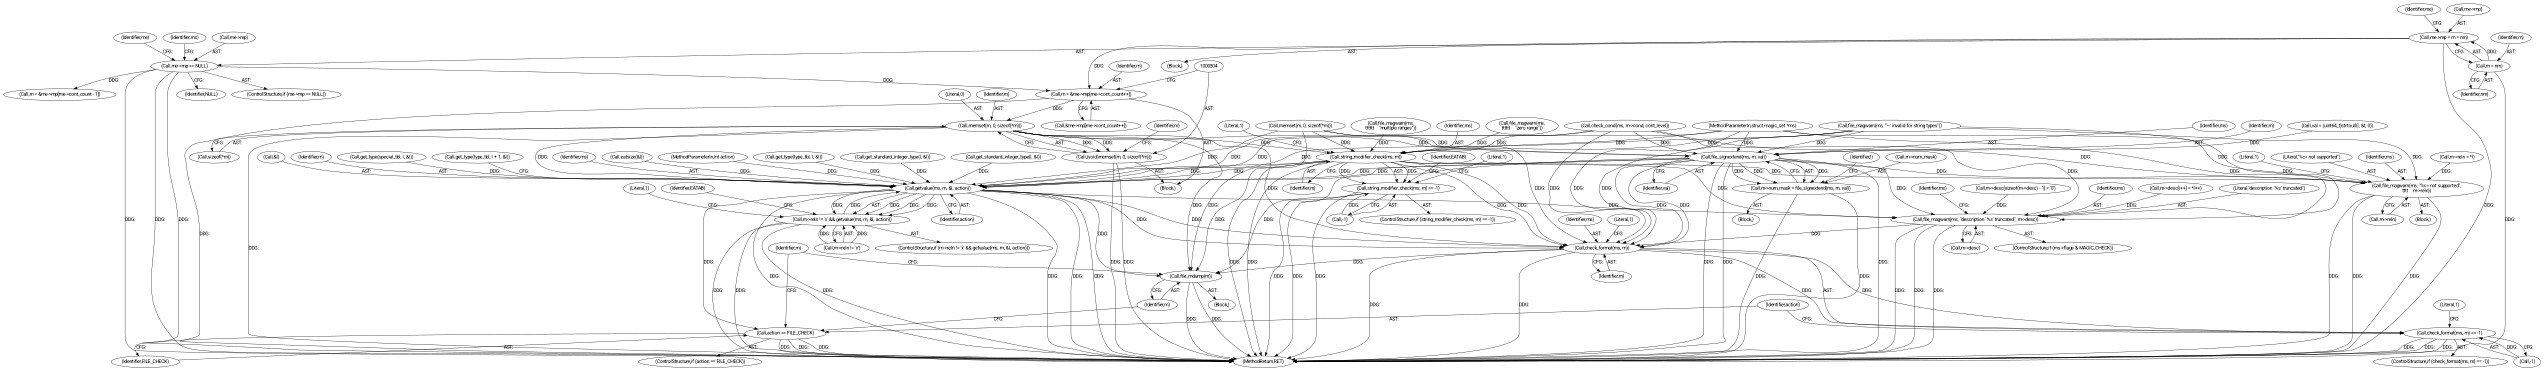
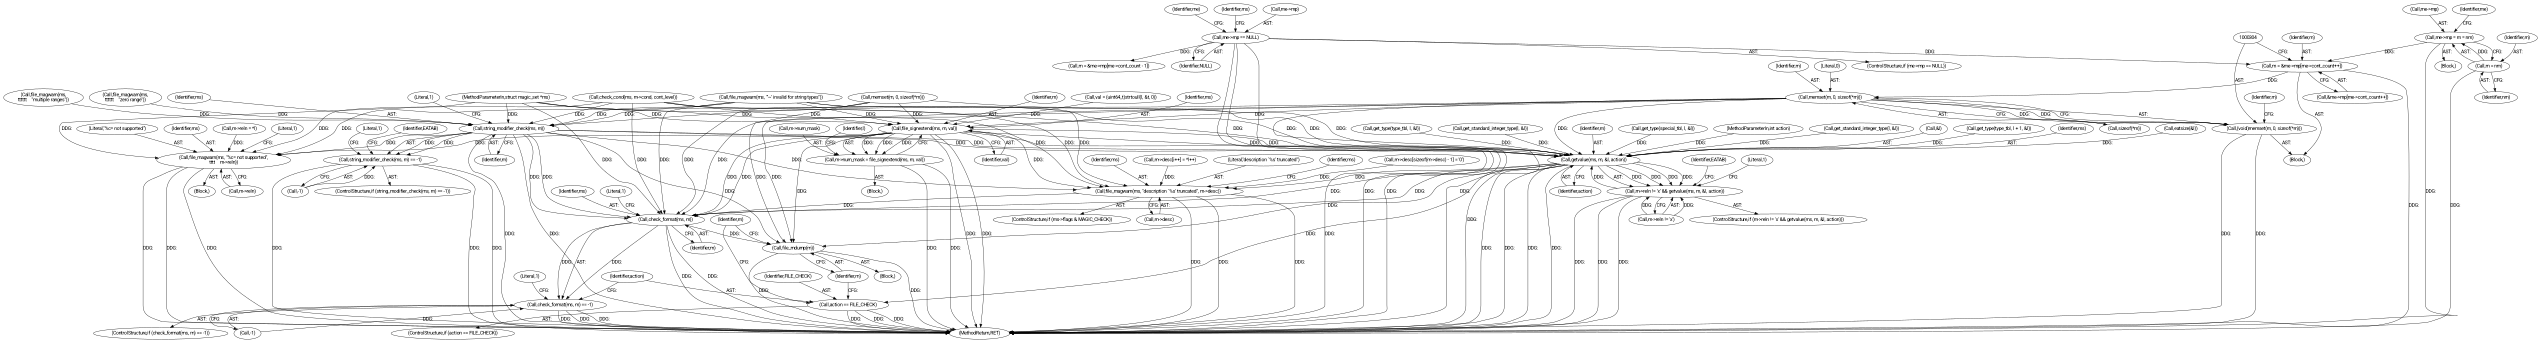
edge "(Call,me->mp = m = nm)" -> "(Call,me->mp == NULL)": now "(Identifier,NULL)" -> "(Call,me->mp == NULL)"
edge "(Call,get_type(type_tbl, l + 1, &l))" -> "(Call,getvalue(ms, m, &l, action))": label "CFG: " -> "DDG: "
edge "(Call,action == FILE_CHECK)" -> "(Identifier,FILE_CHECK)": removed, label "CFG:"
